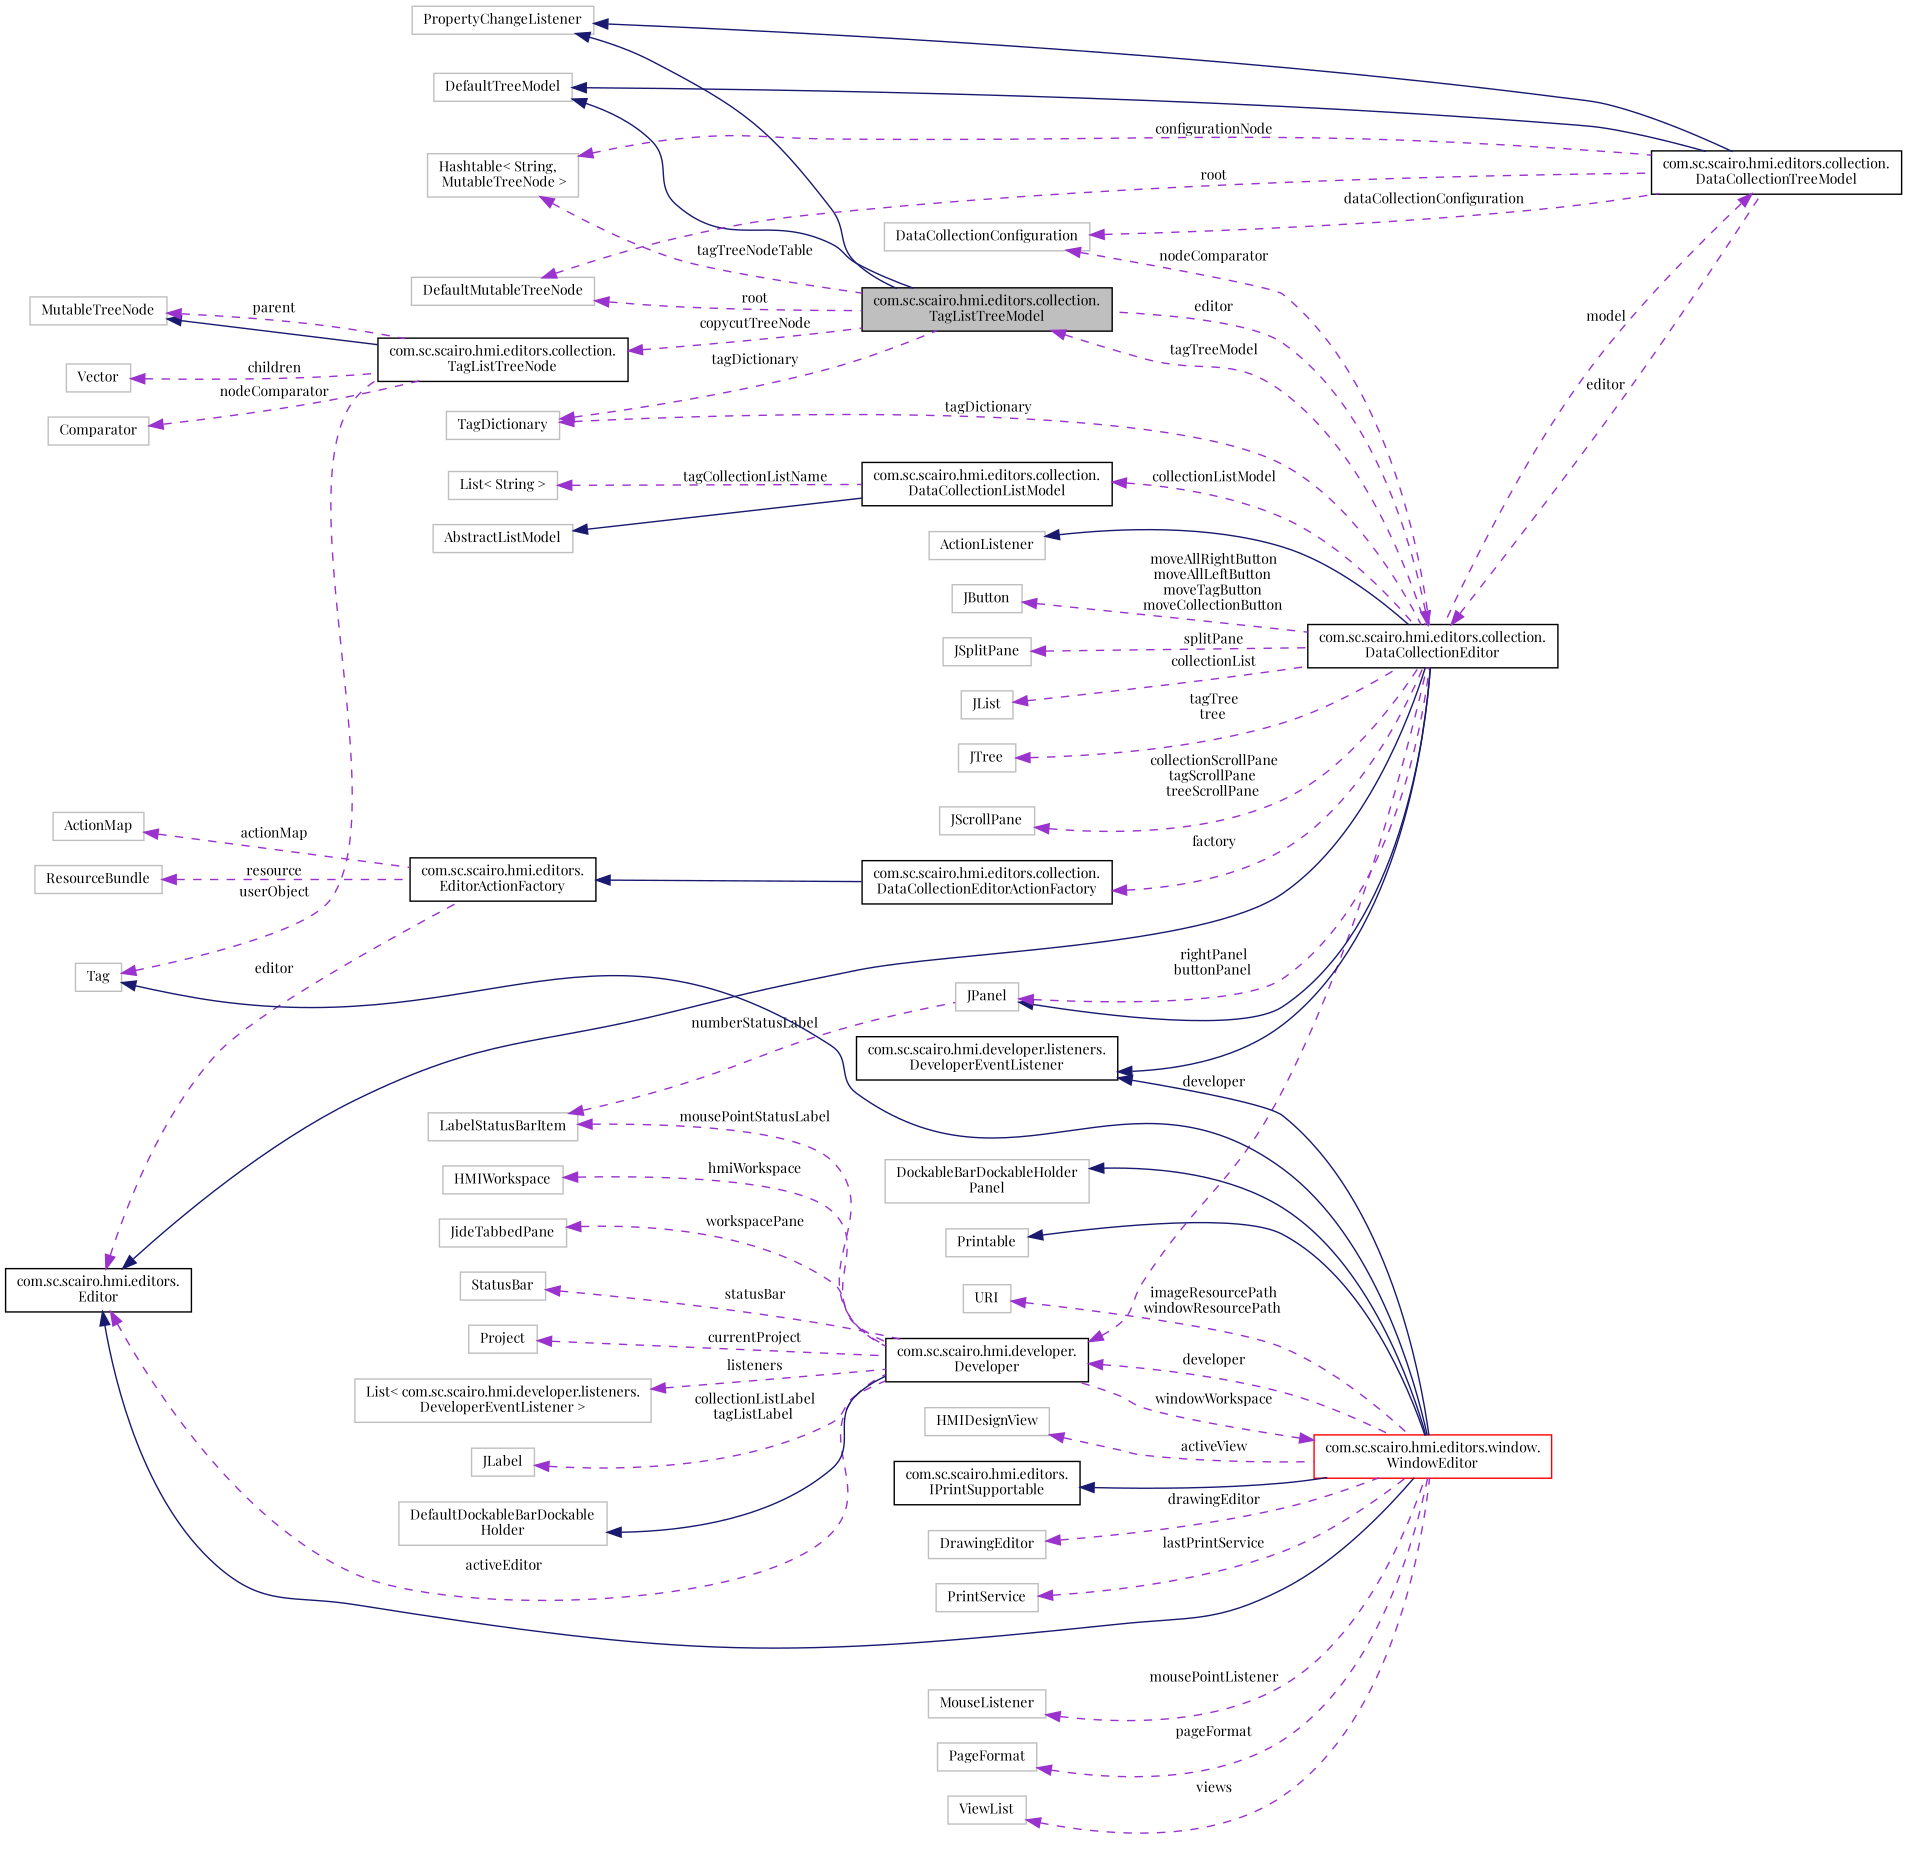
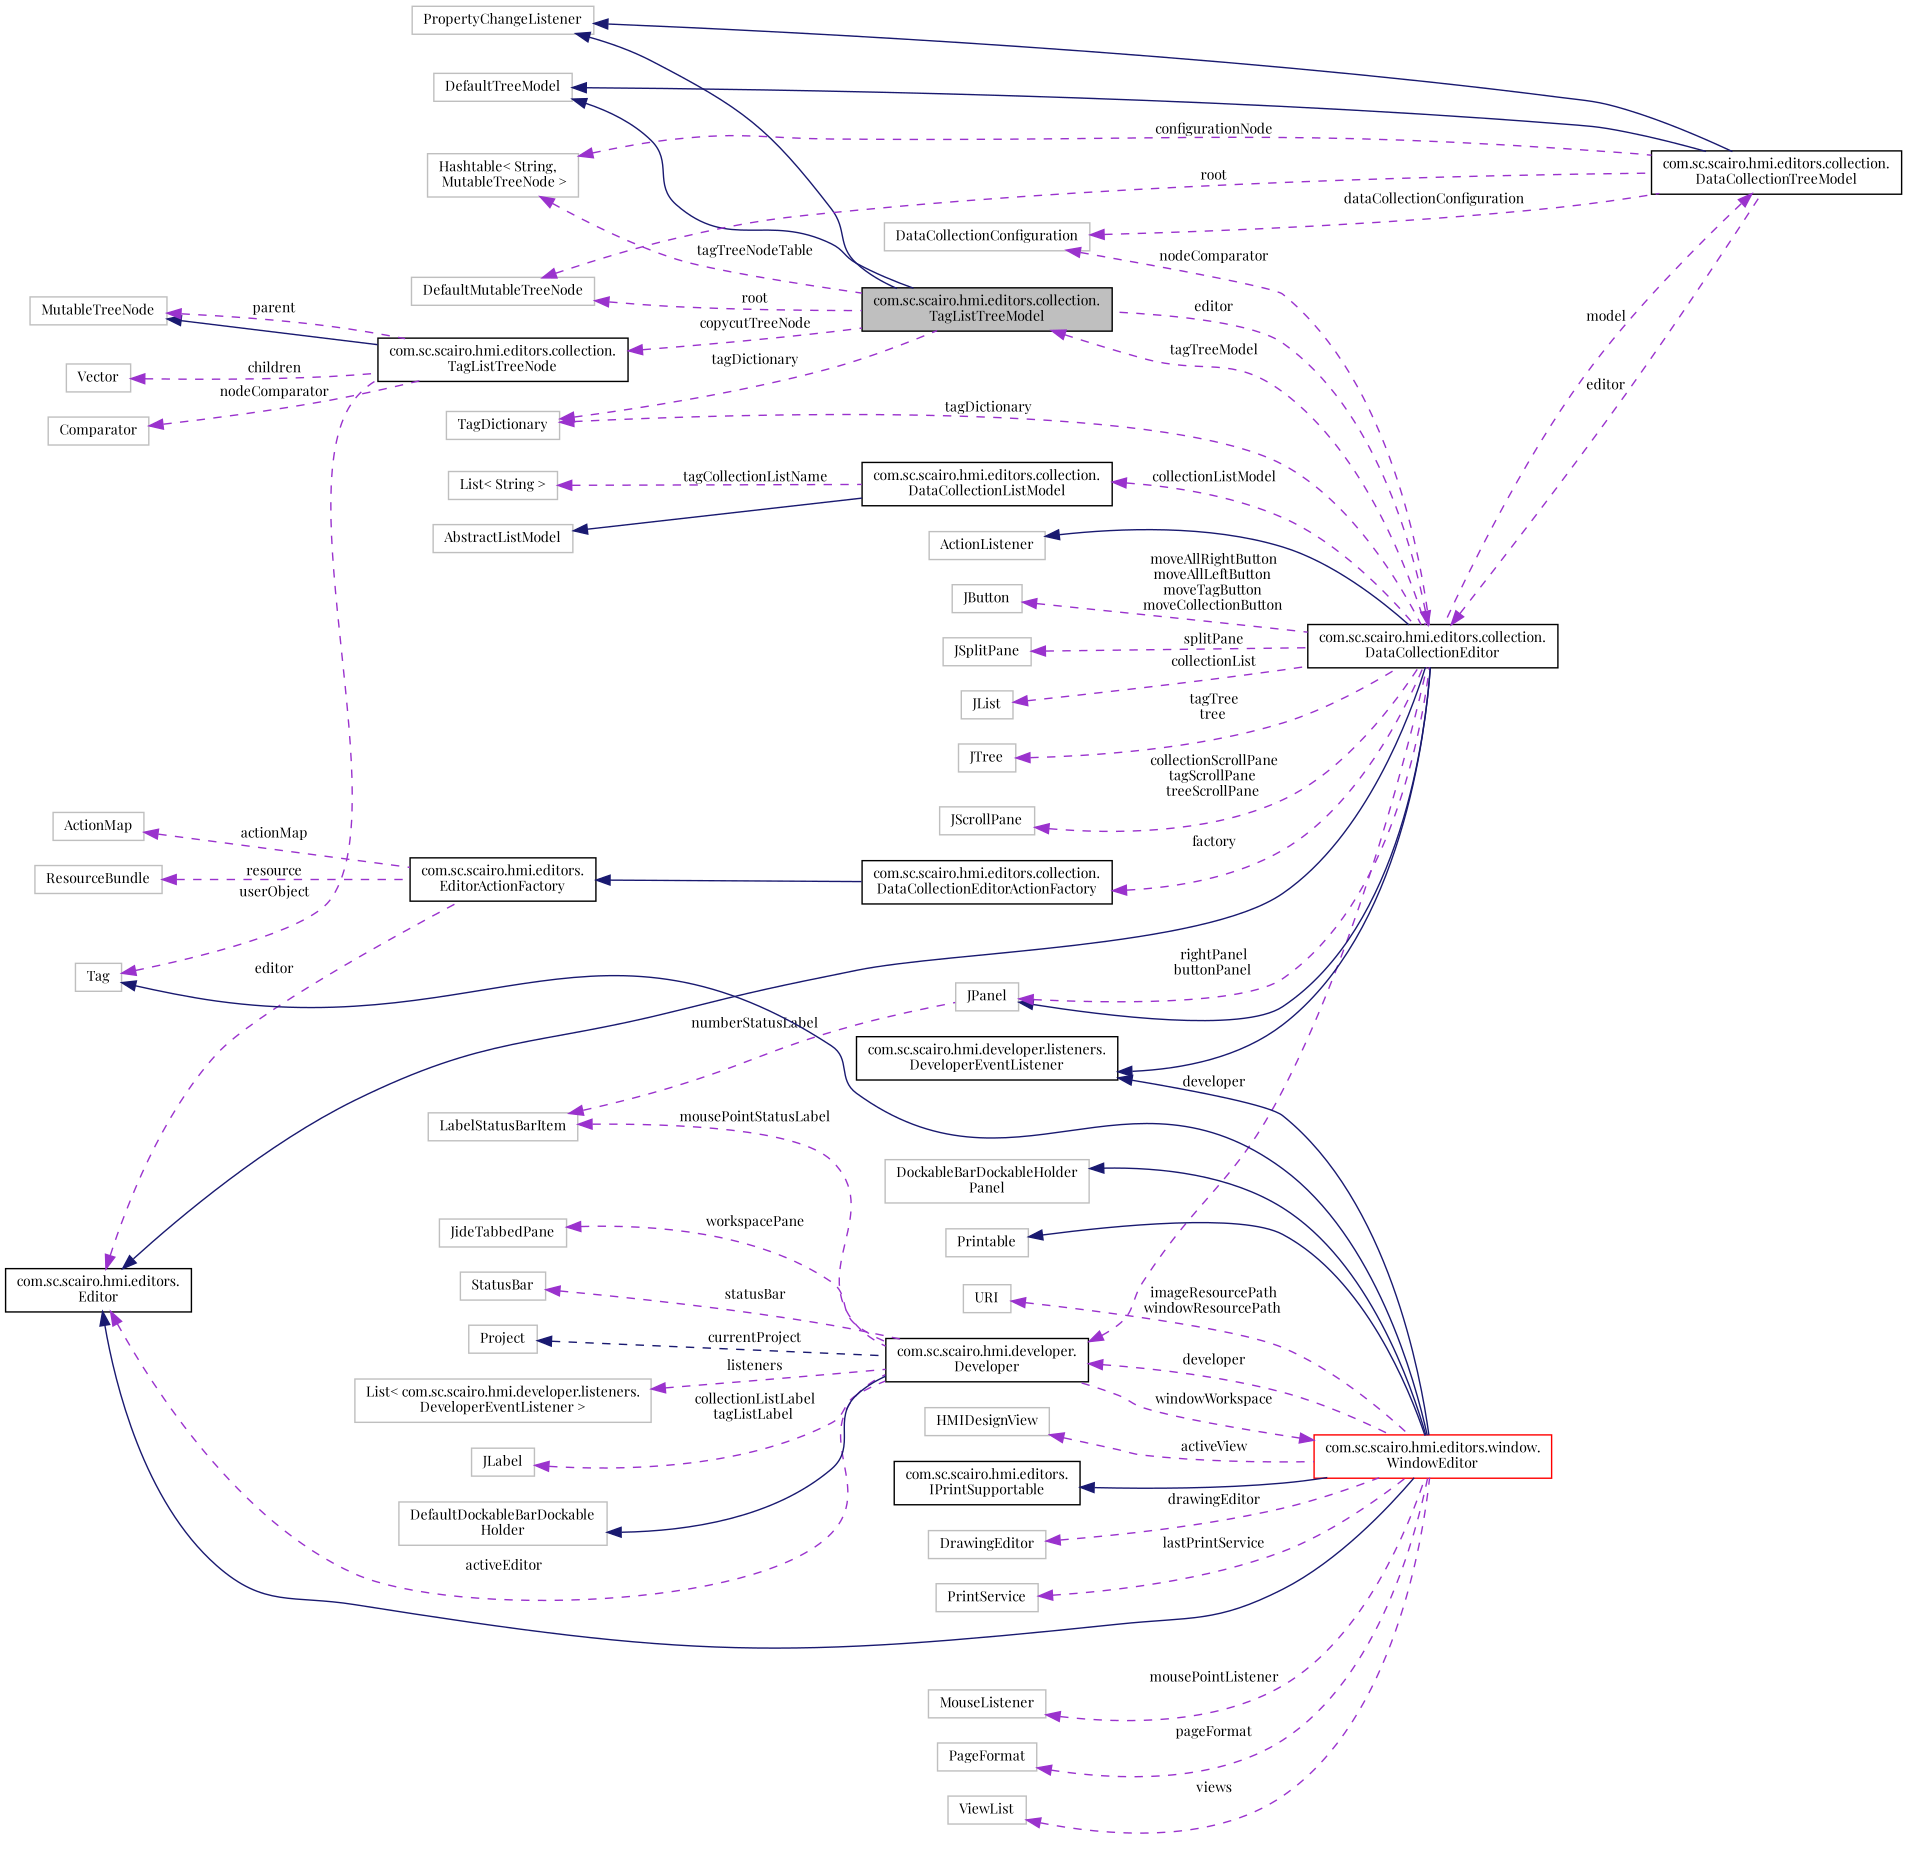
node "HMIWorkspace": removed
edge "com.sc.scairo.hmi.developer. Developer" -> "Project": color darkorchid3 -> midnightblue
